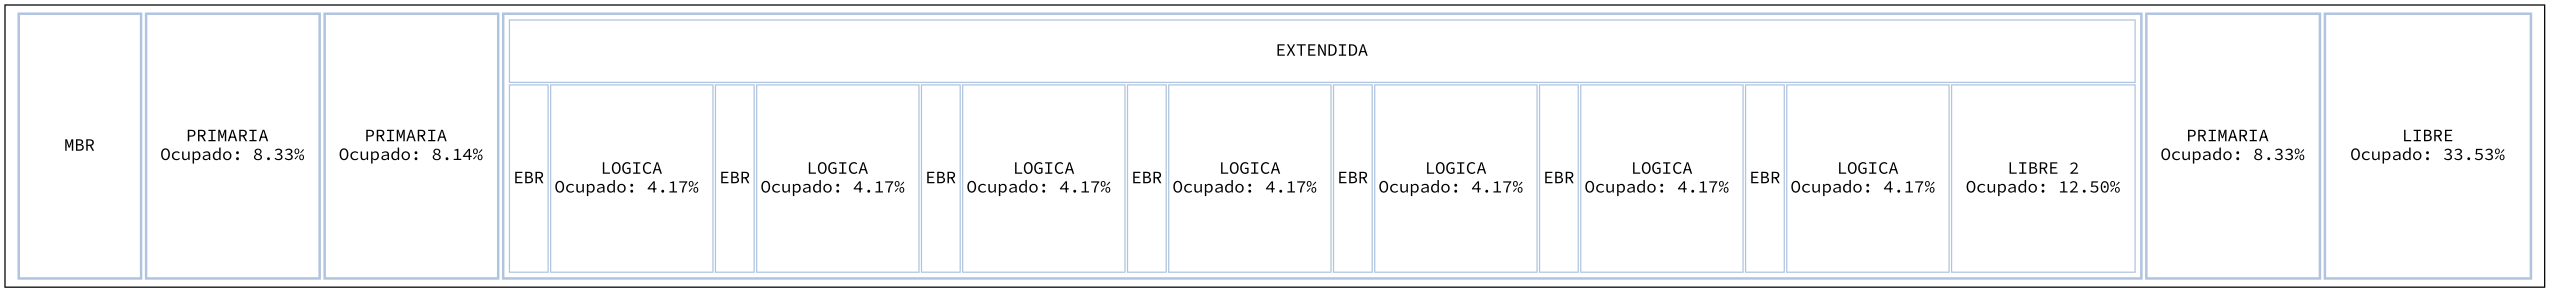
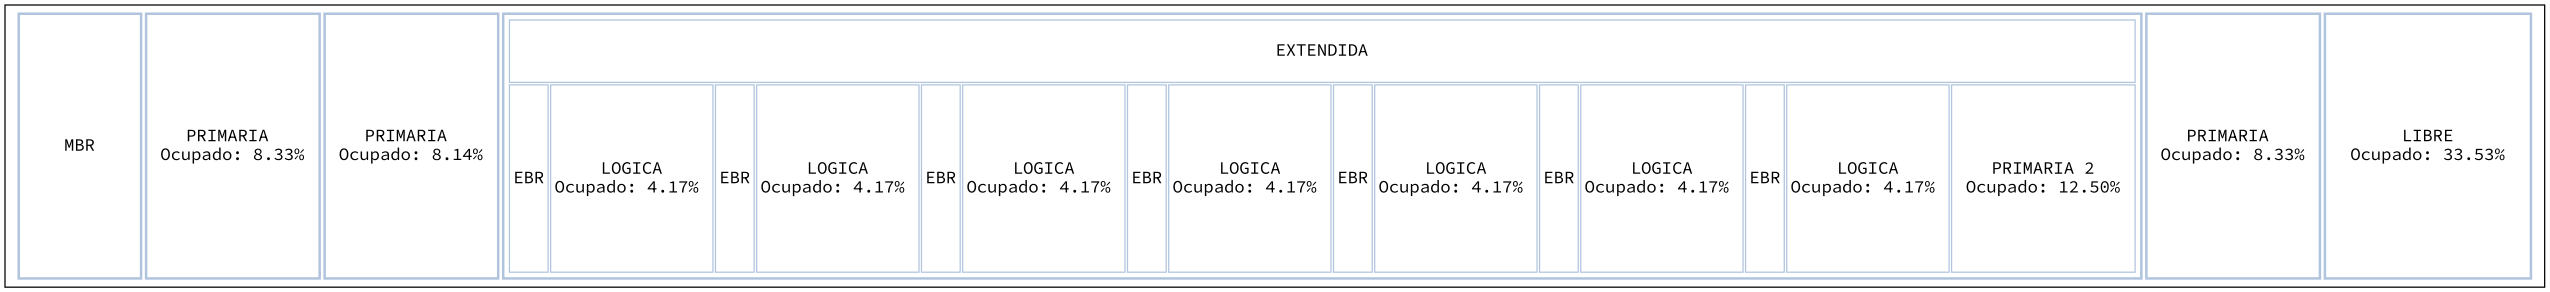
node "MBR": text "LIBRE 2" -> "PRIMARIA 2"
